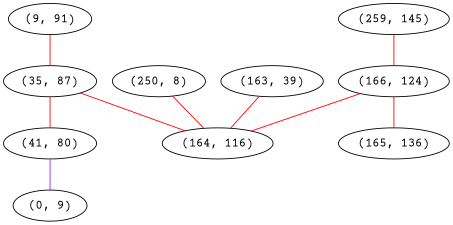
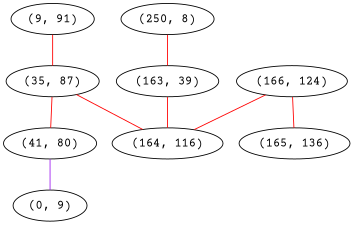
node "(259, 145)": removed
edge "(250, 8)" -- "(164, 116)": now "(250, 8)" -- "(163, 39)"
